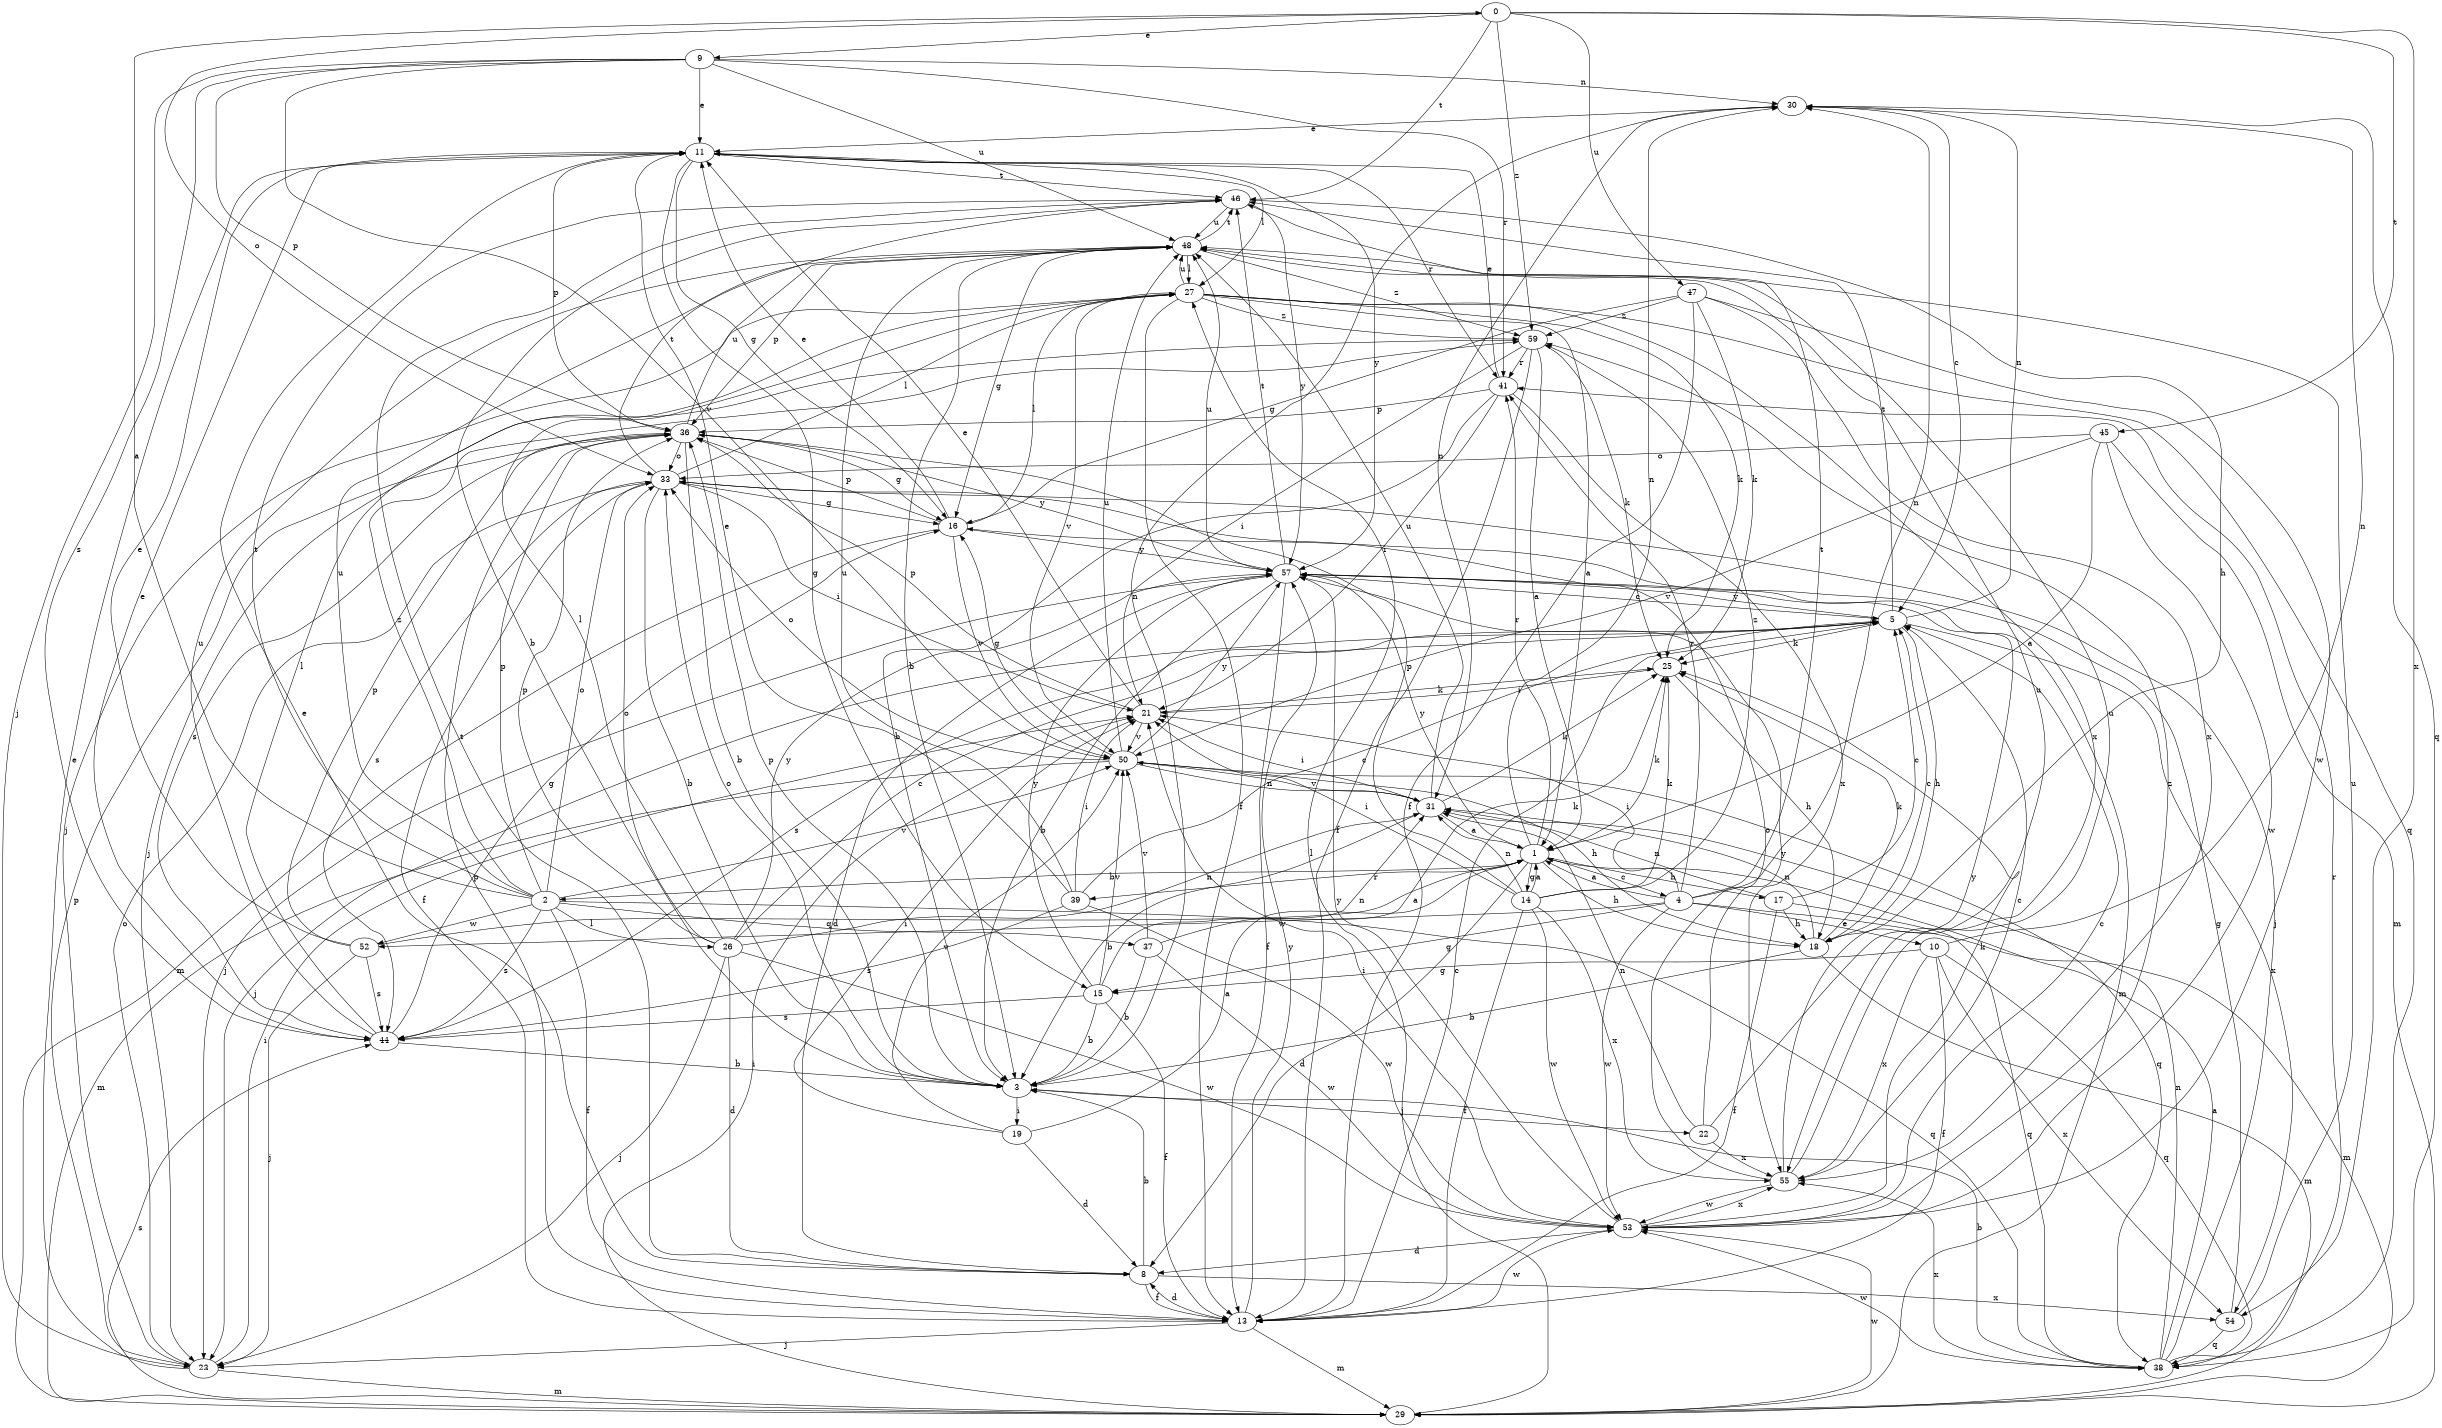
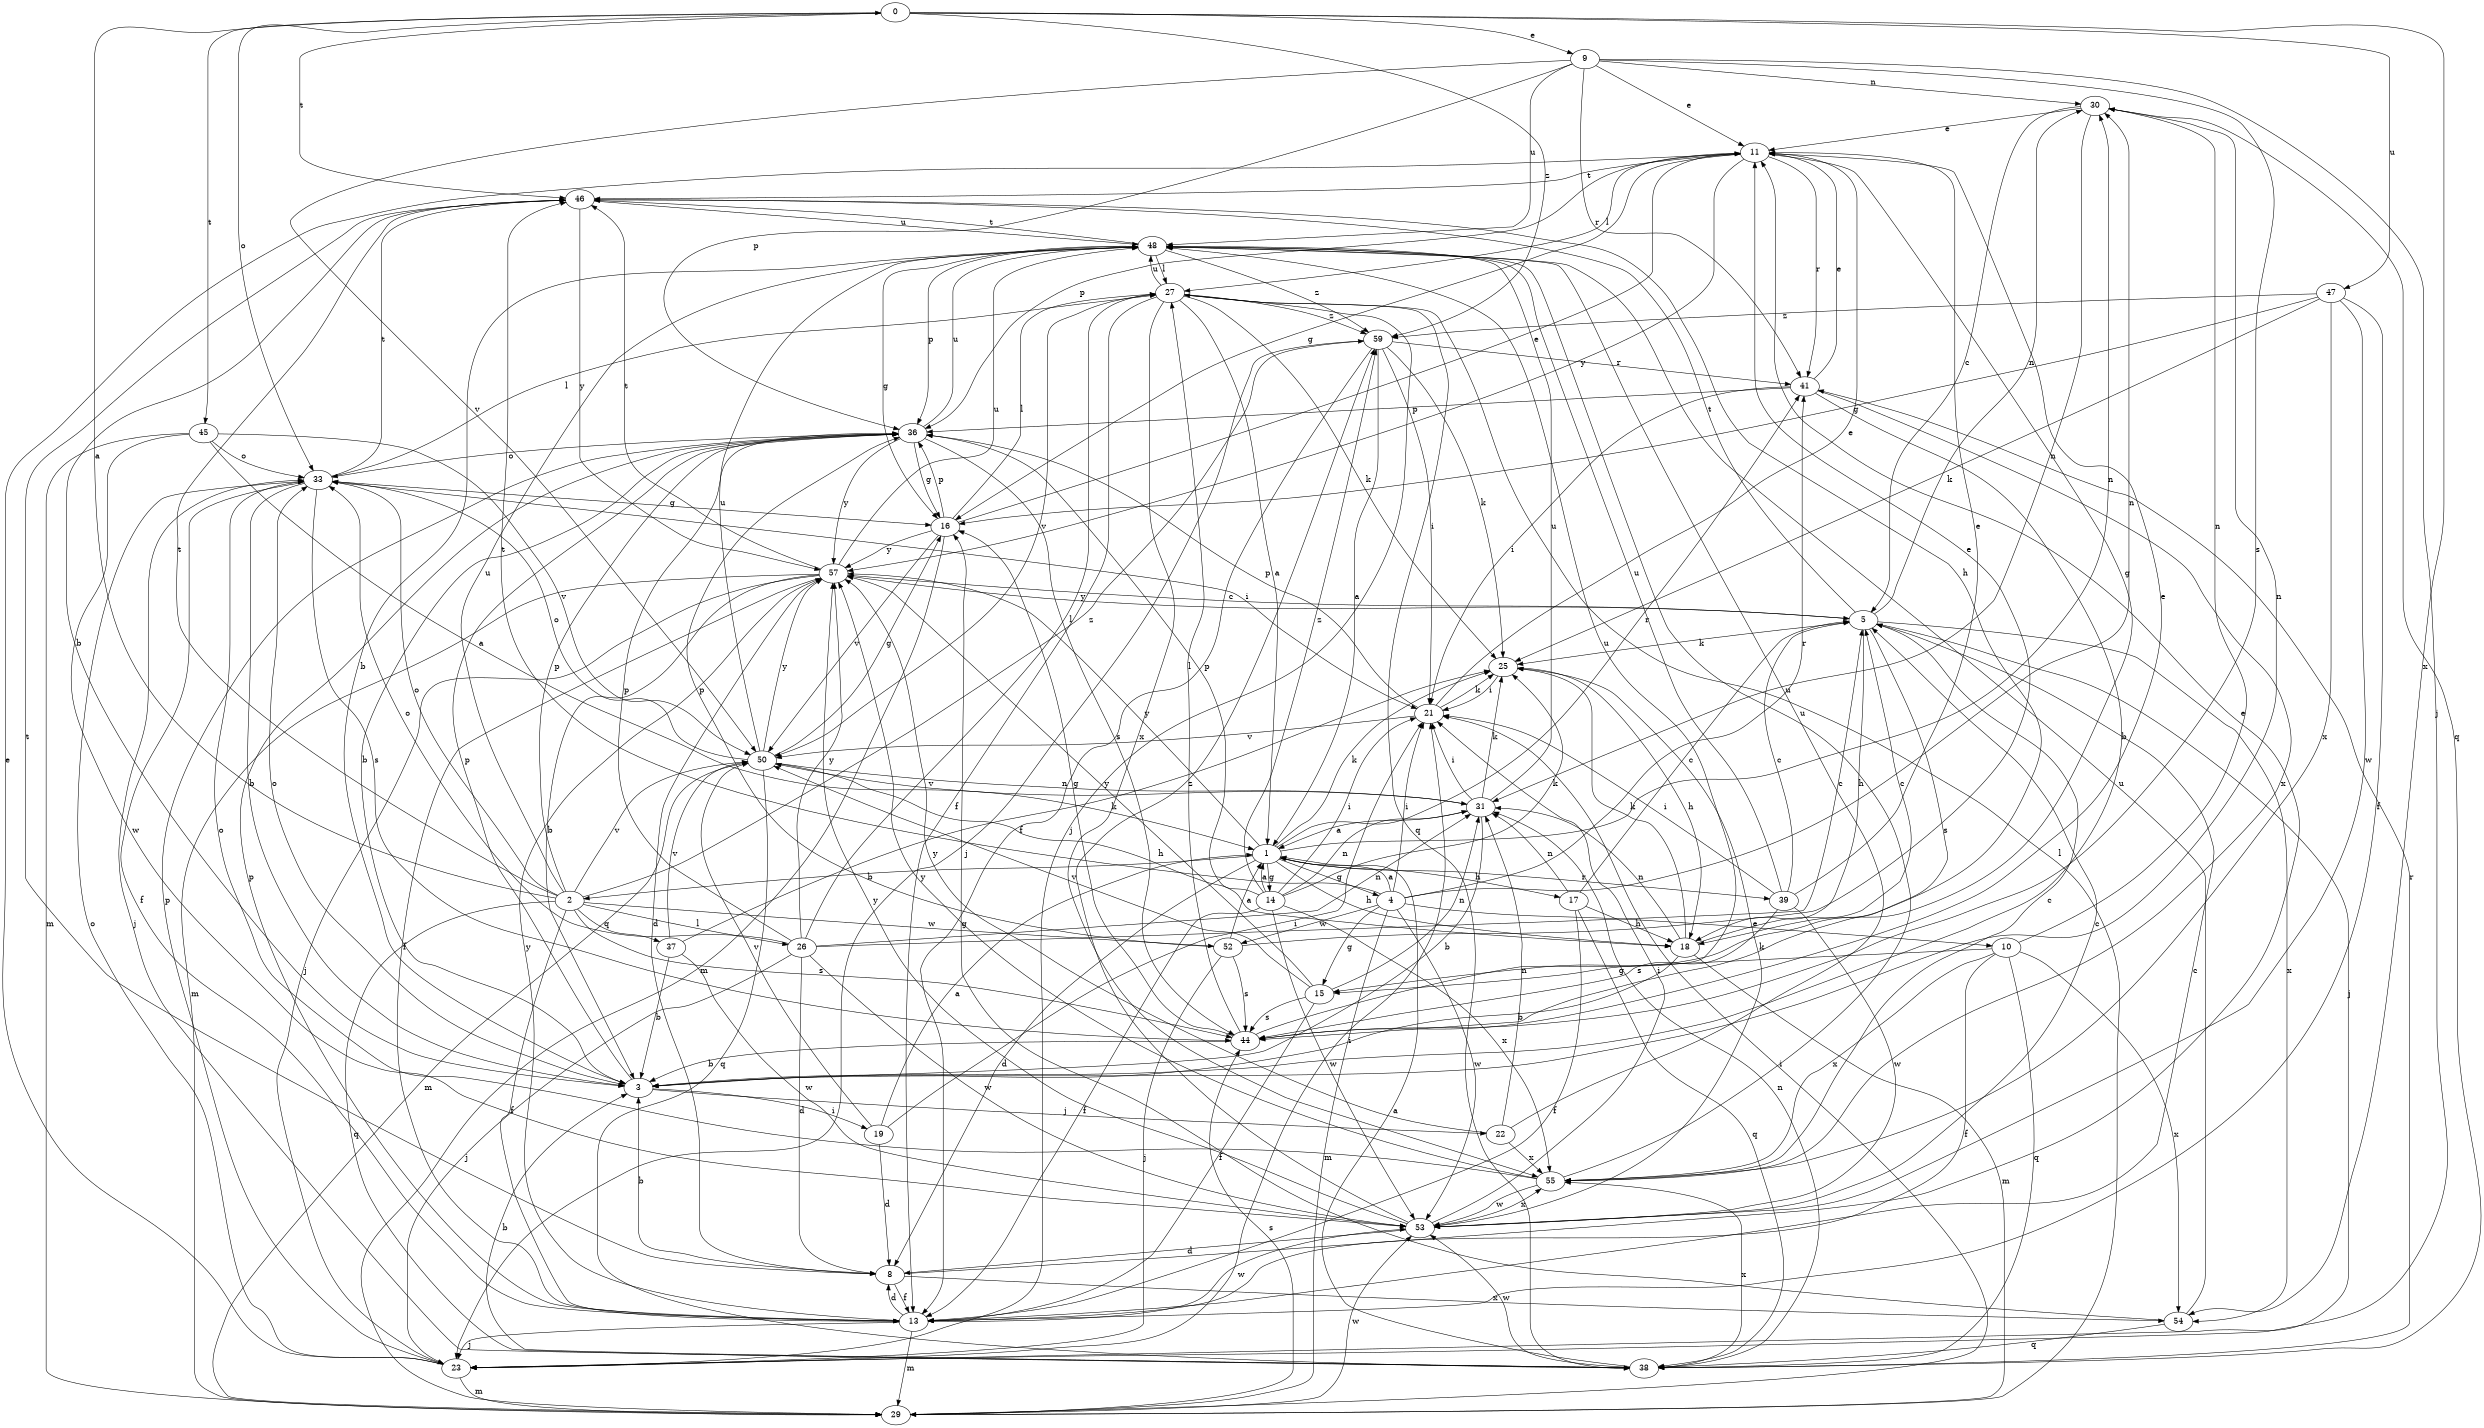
edge "1" -> "4": label "c" -> "g"
edge "15" -> "3": removed, label "b"
